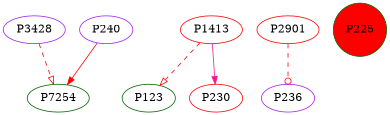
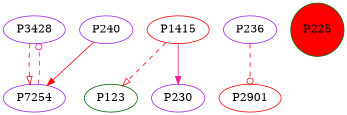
node "P1413": label "P1413" -> "P1415"
edge "P2901" -> "P236": reversed
edge "P7254" -> "P3428": added
node "P7254": color darkgreen -> purple
node "P230": color red -> purple
